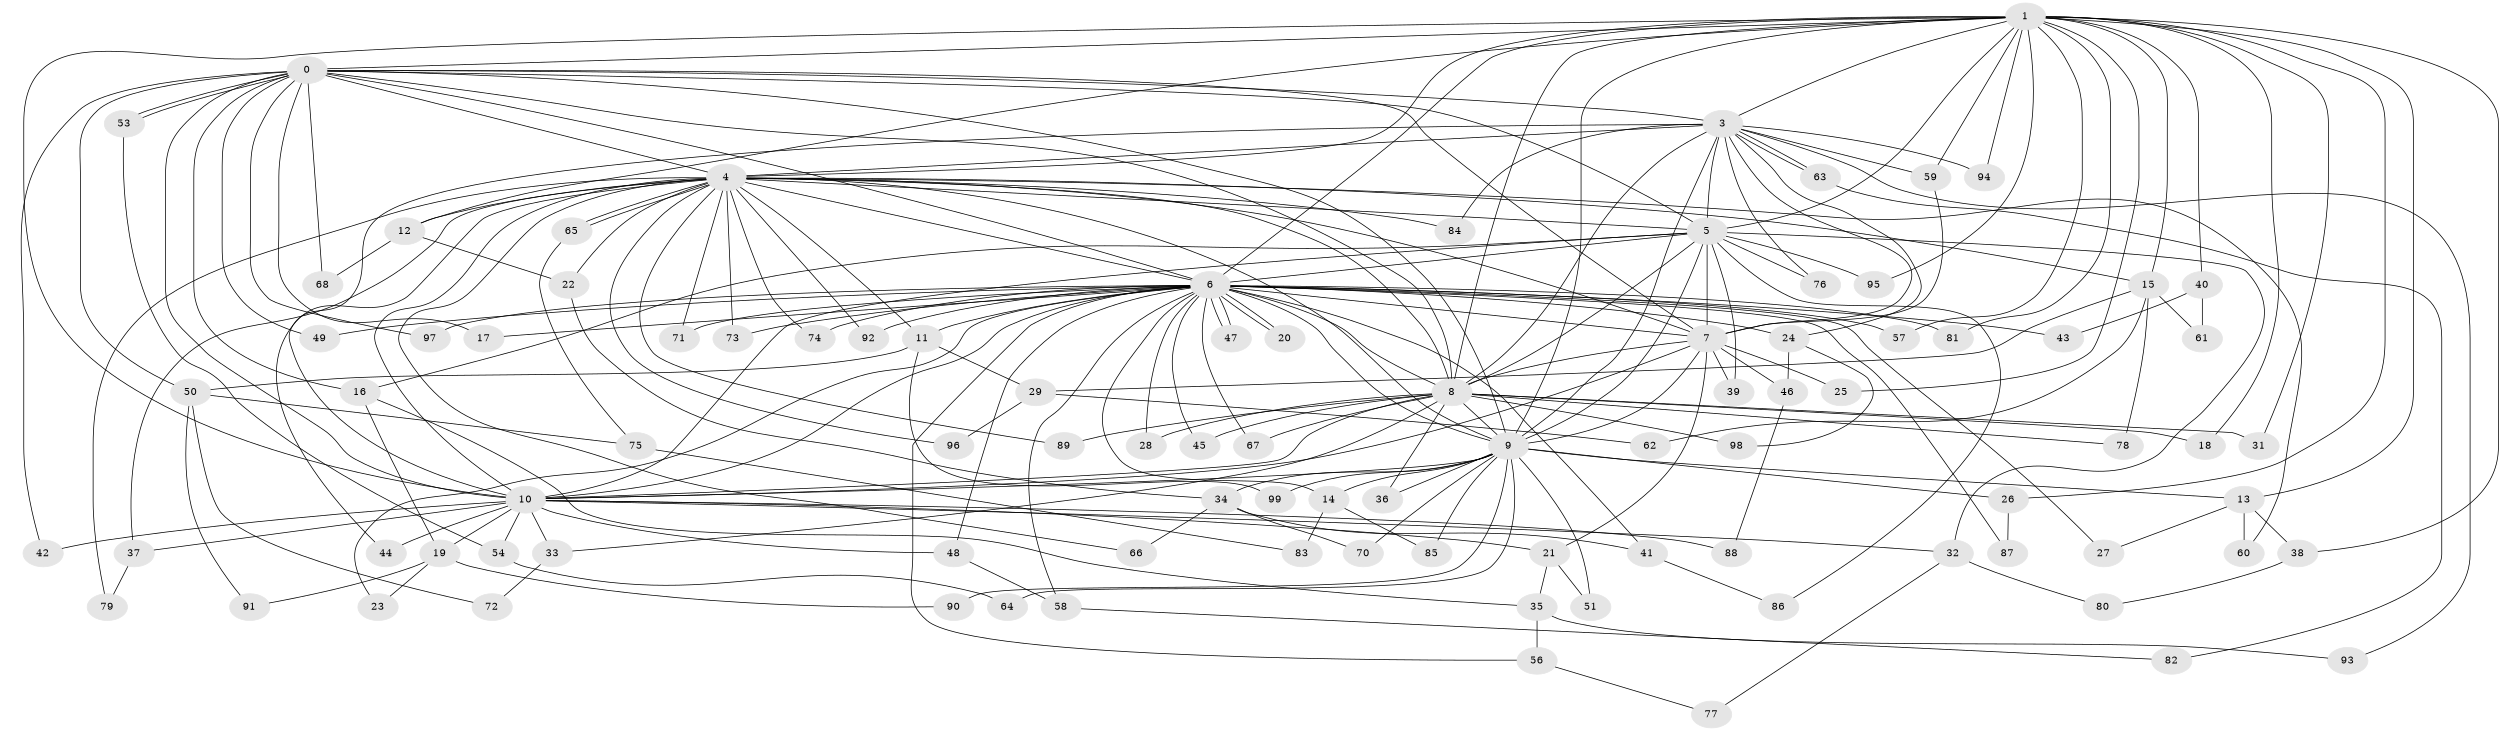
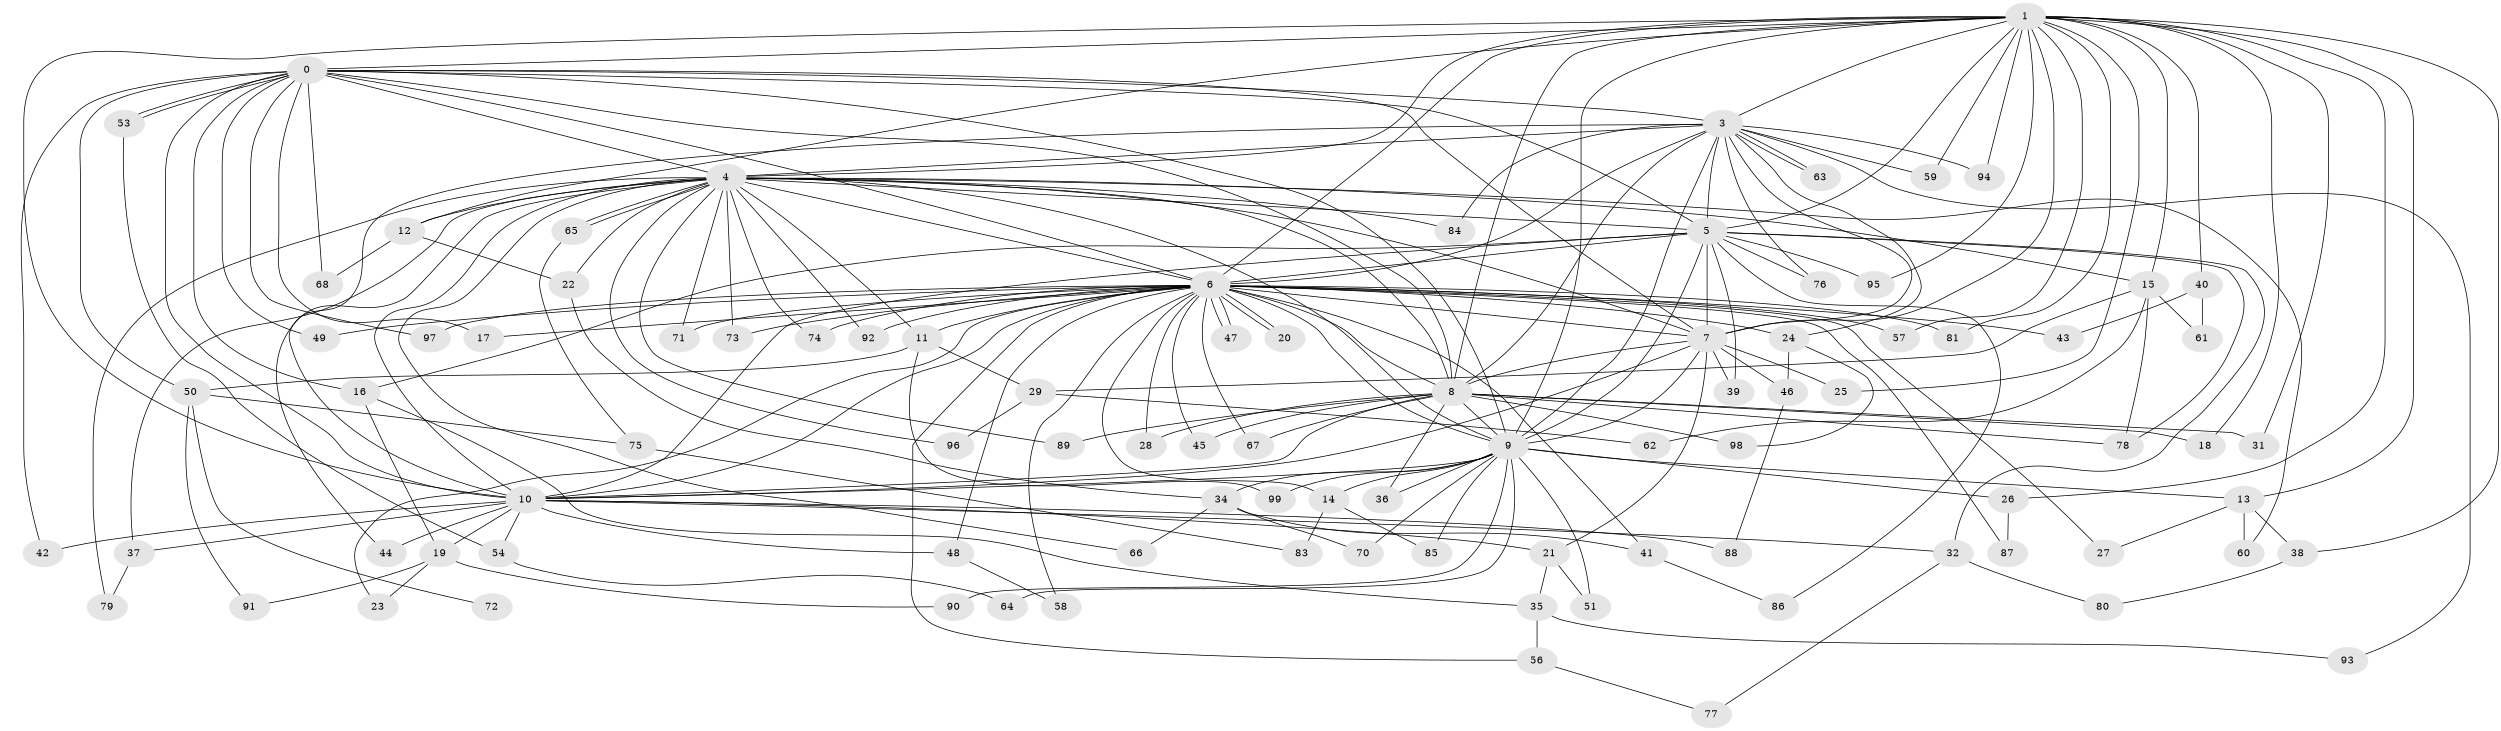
edge "3" -- "6": added
edge "59" -- "7": now "1" -- "7"
edge "5" -- "8": now "5" -- "78"
node "33": removed
node "82": removed
